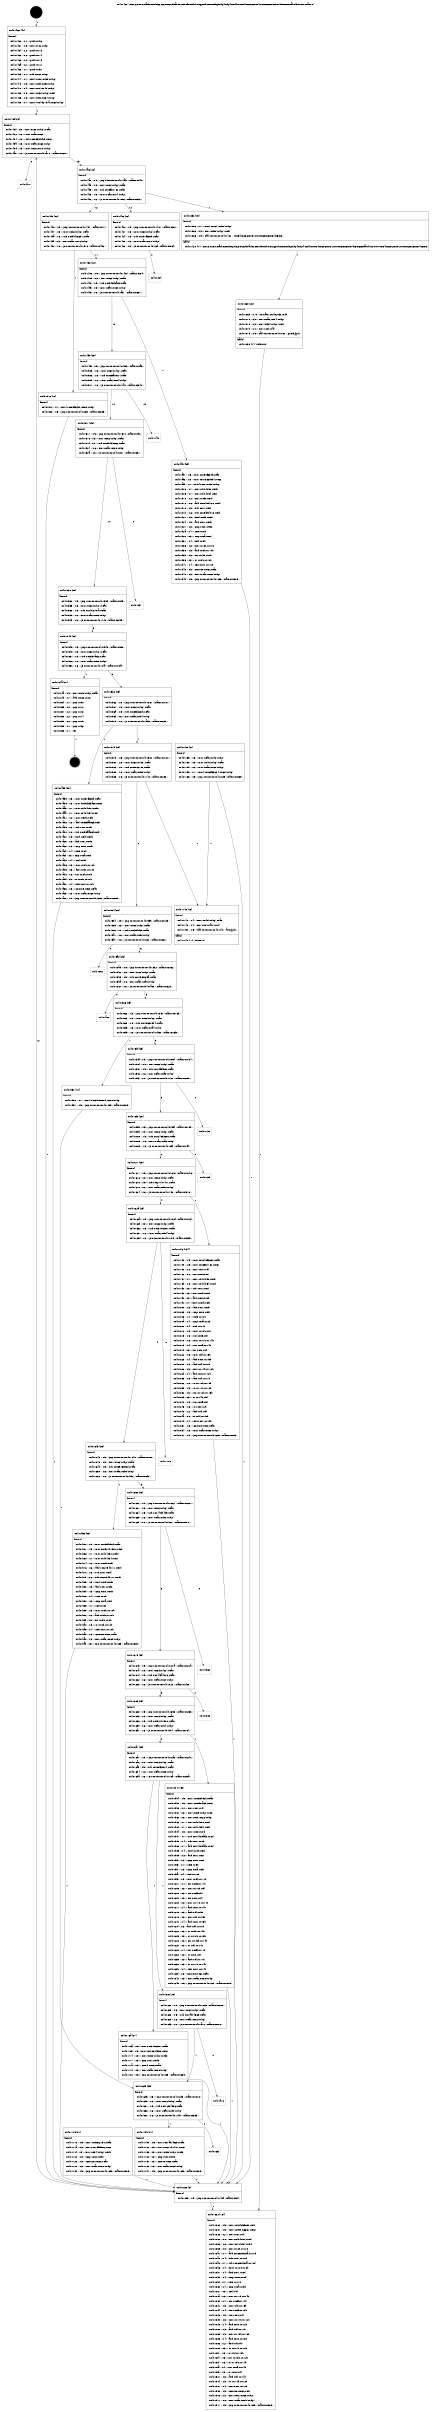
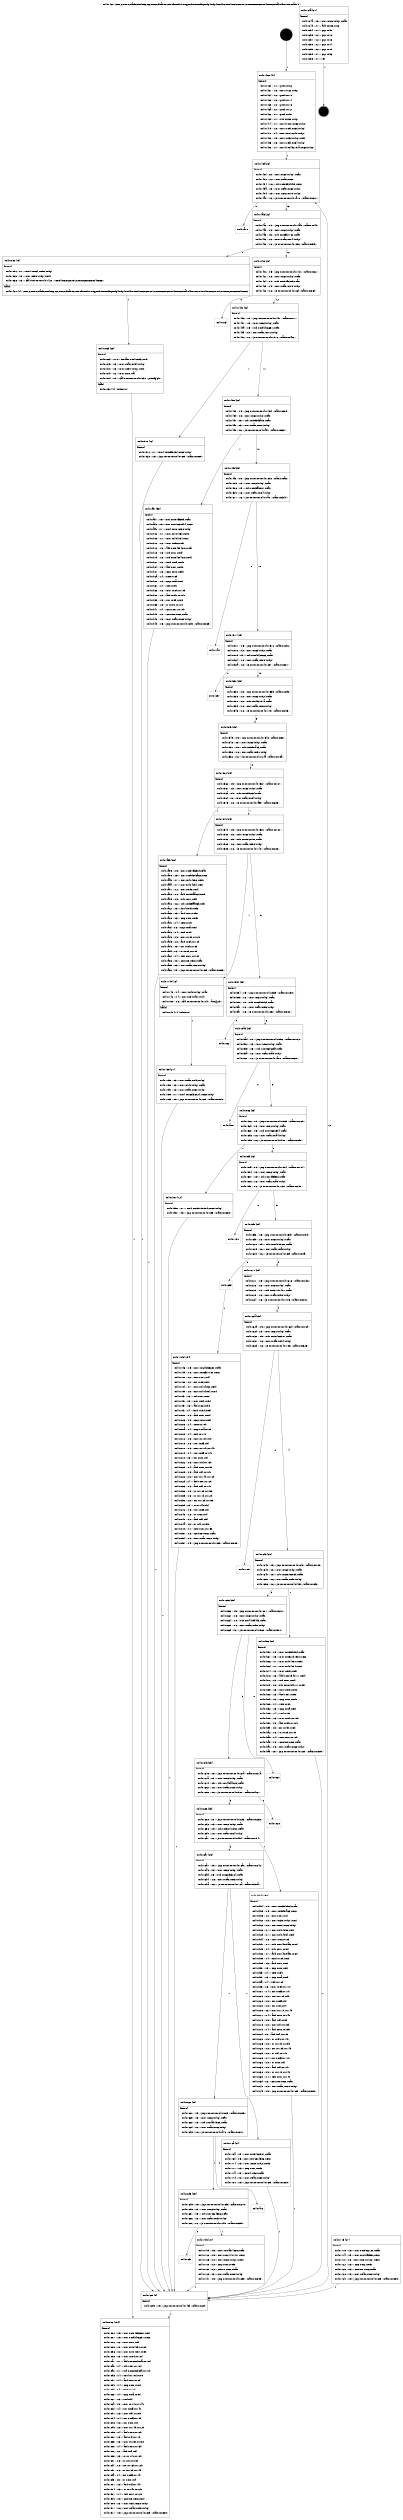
edge "0x4014a6 [22]" -> "0x4014d2 [22]": now "0x4014bc [22]" -> "0x4014d2 [22]"
edge "0x4014fe [25]" -> "0x4017a0": label " 13" -> " 0"
edge "0x401549 [25]" -> "0x401c4a [21]": removed, label "1"
edge "0x401755 [21]" -> "0x401748 [13]": reversed
edge "0x401611 [25]" -> "0x4017d6 [134]": now "0x401c5f" -> "0x4017d6 [134]"
edge "0x401b50 [12]" -> "0x4016d9 [25]": now "0x401b50 [12]" -> "0x401ce9 [5]"
